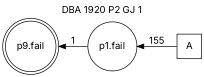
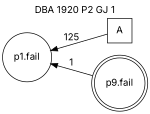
edge "A" -> "p1.fail": label "155" -> "125"
edge "p1.fail" -> "p9.fail": reversed
